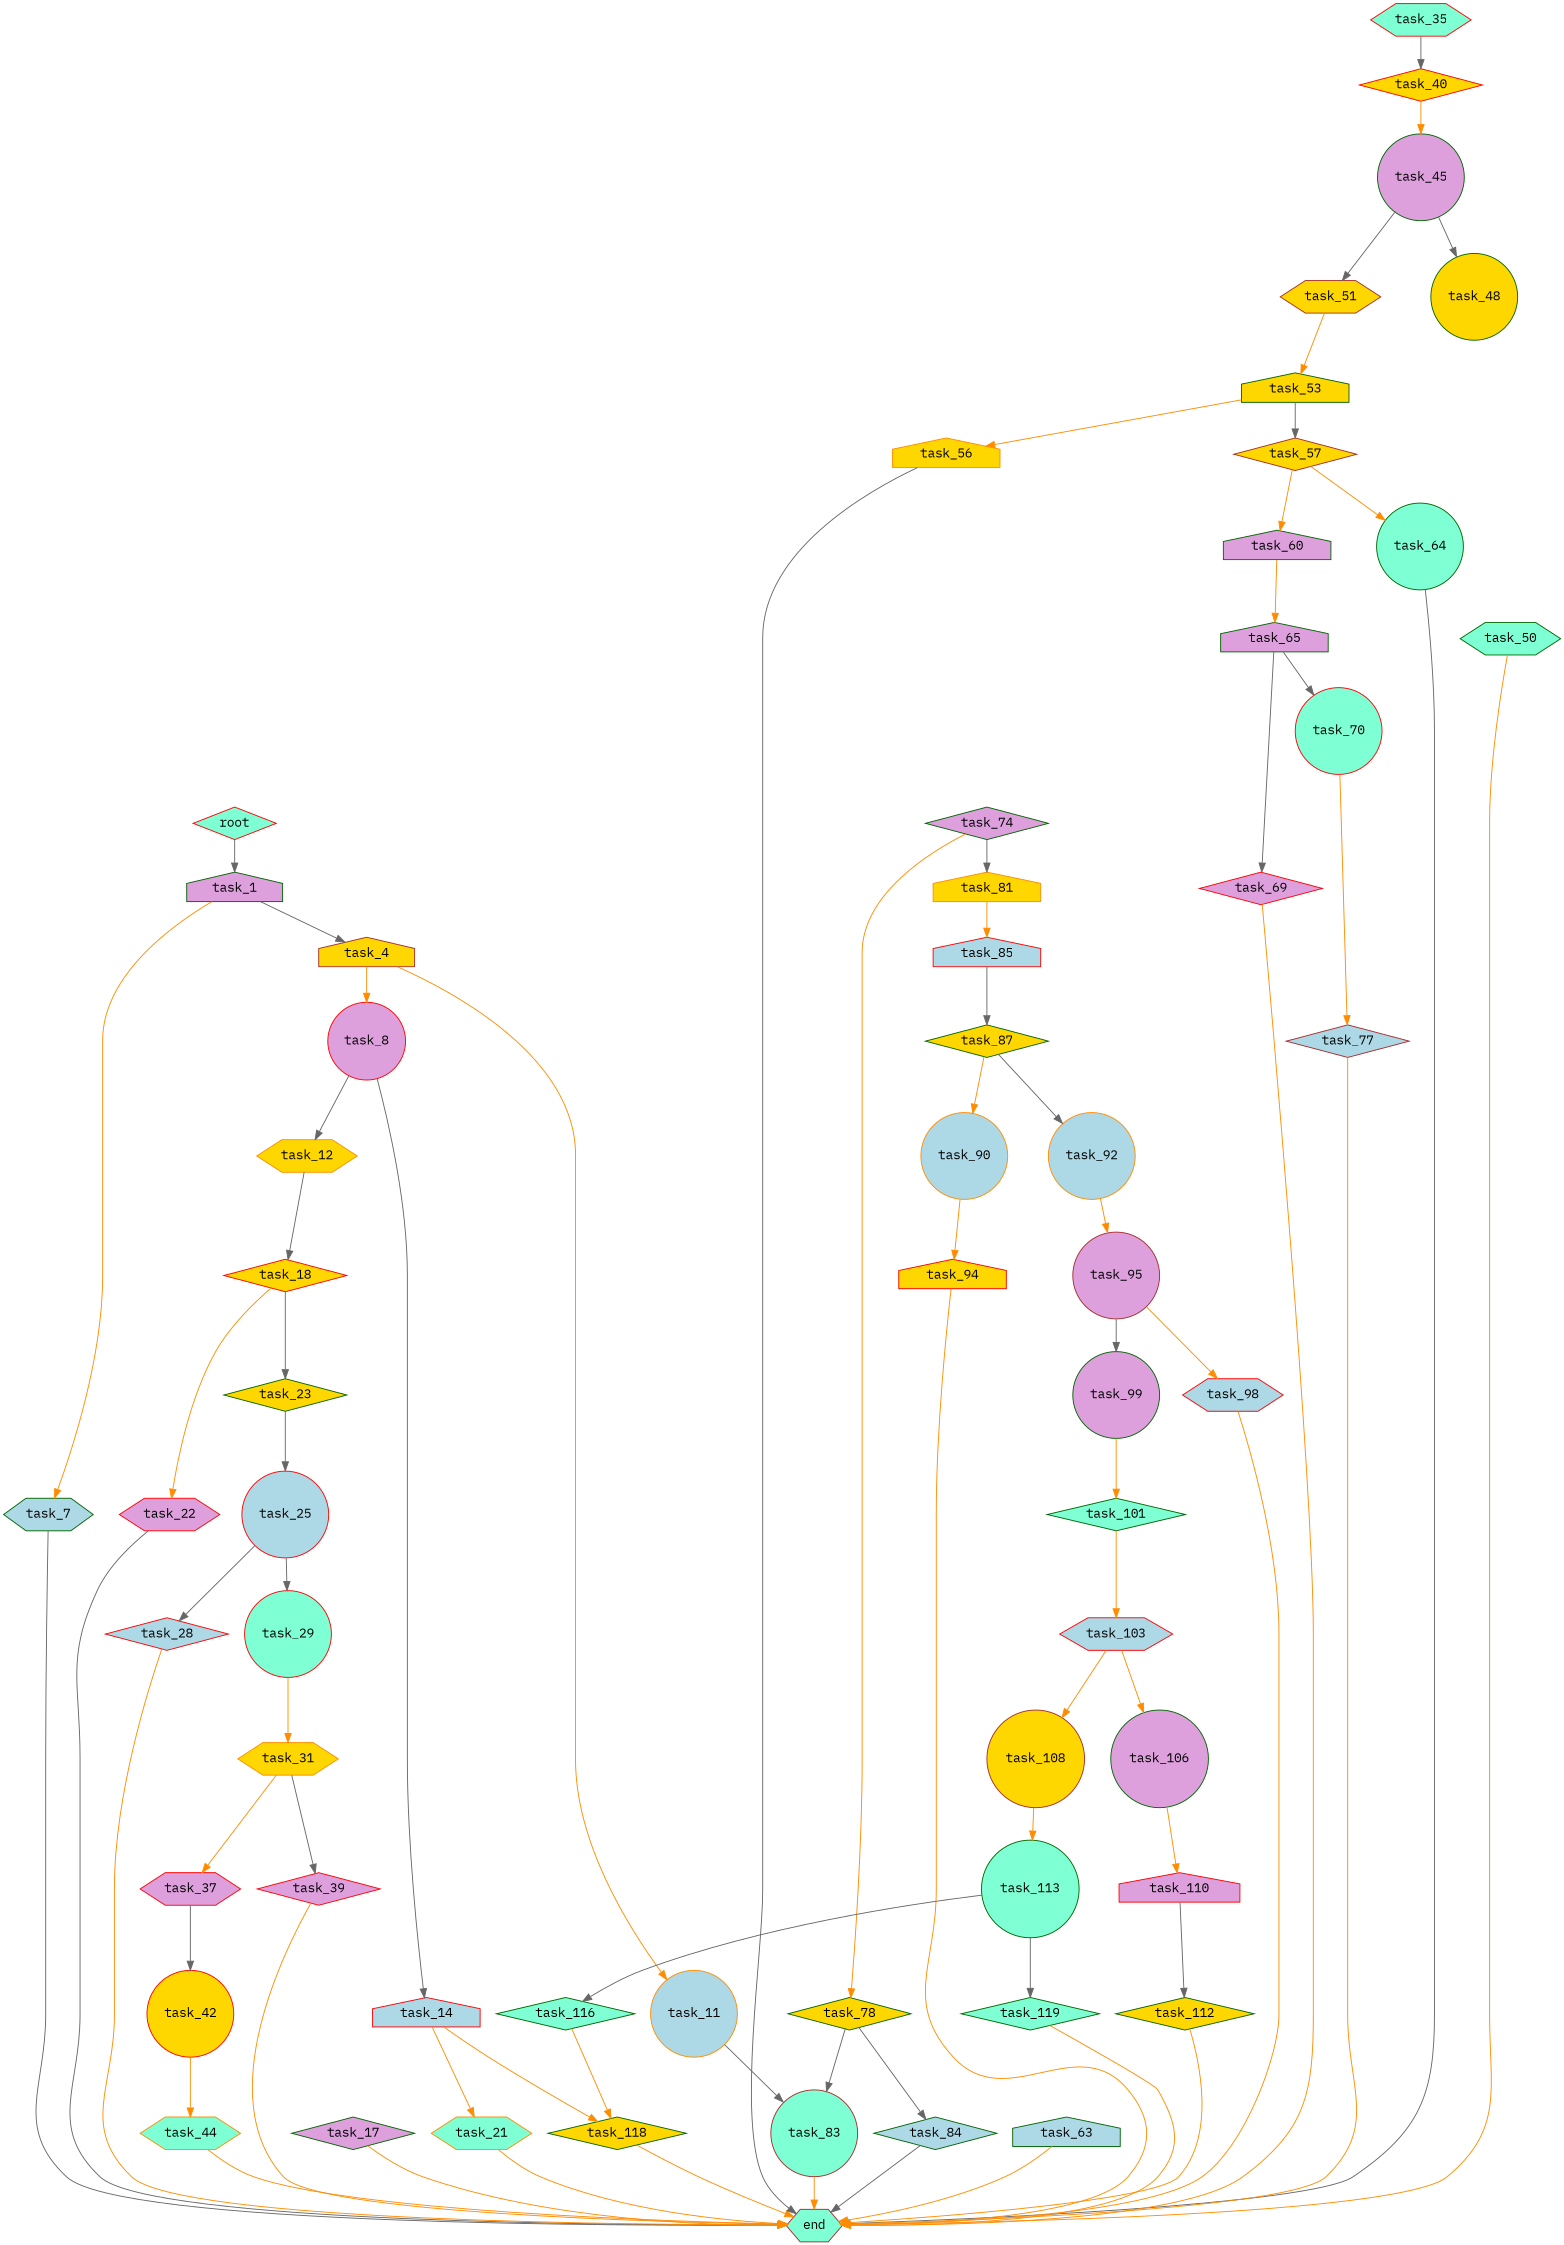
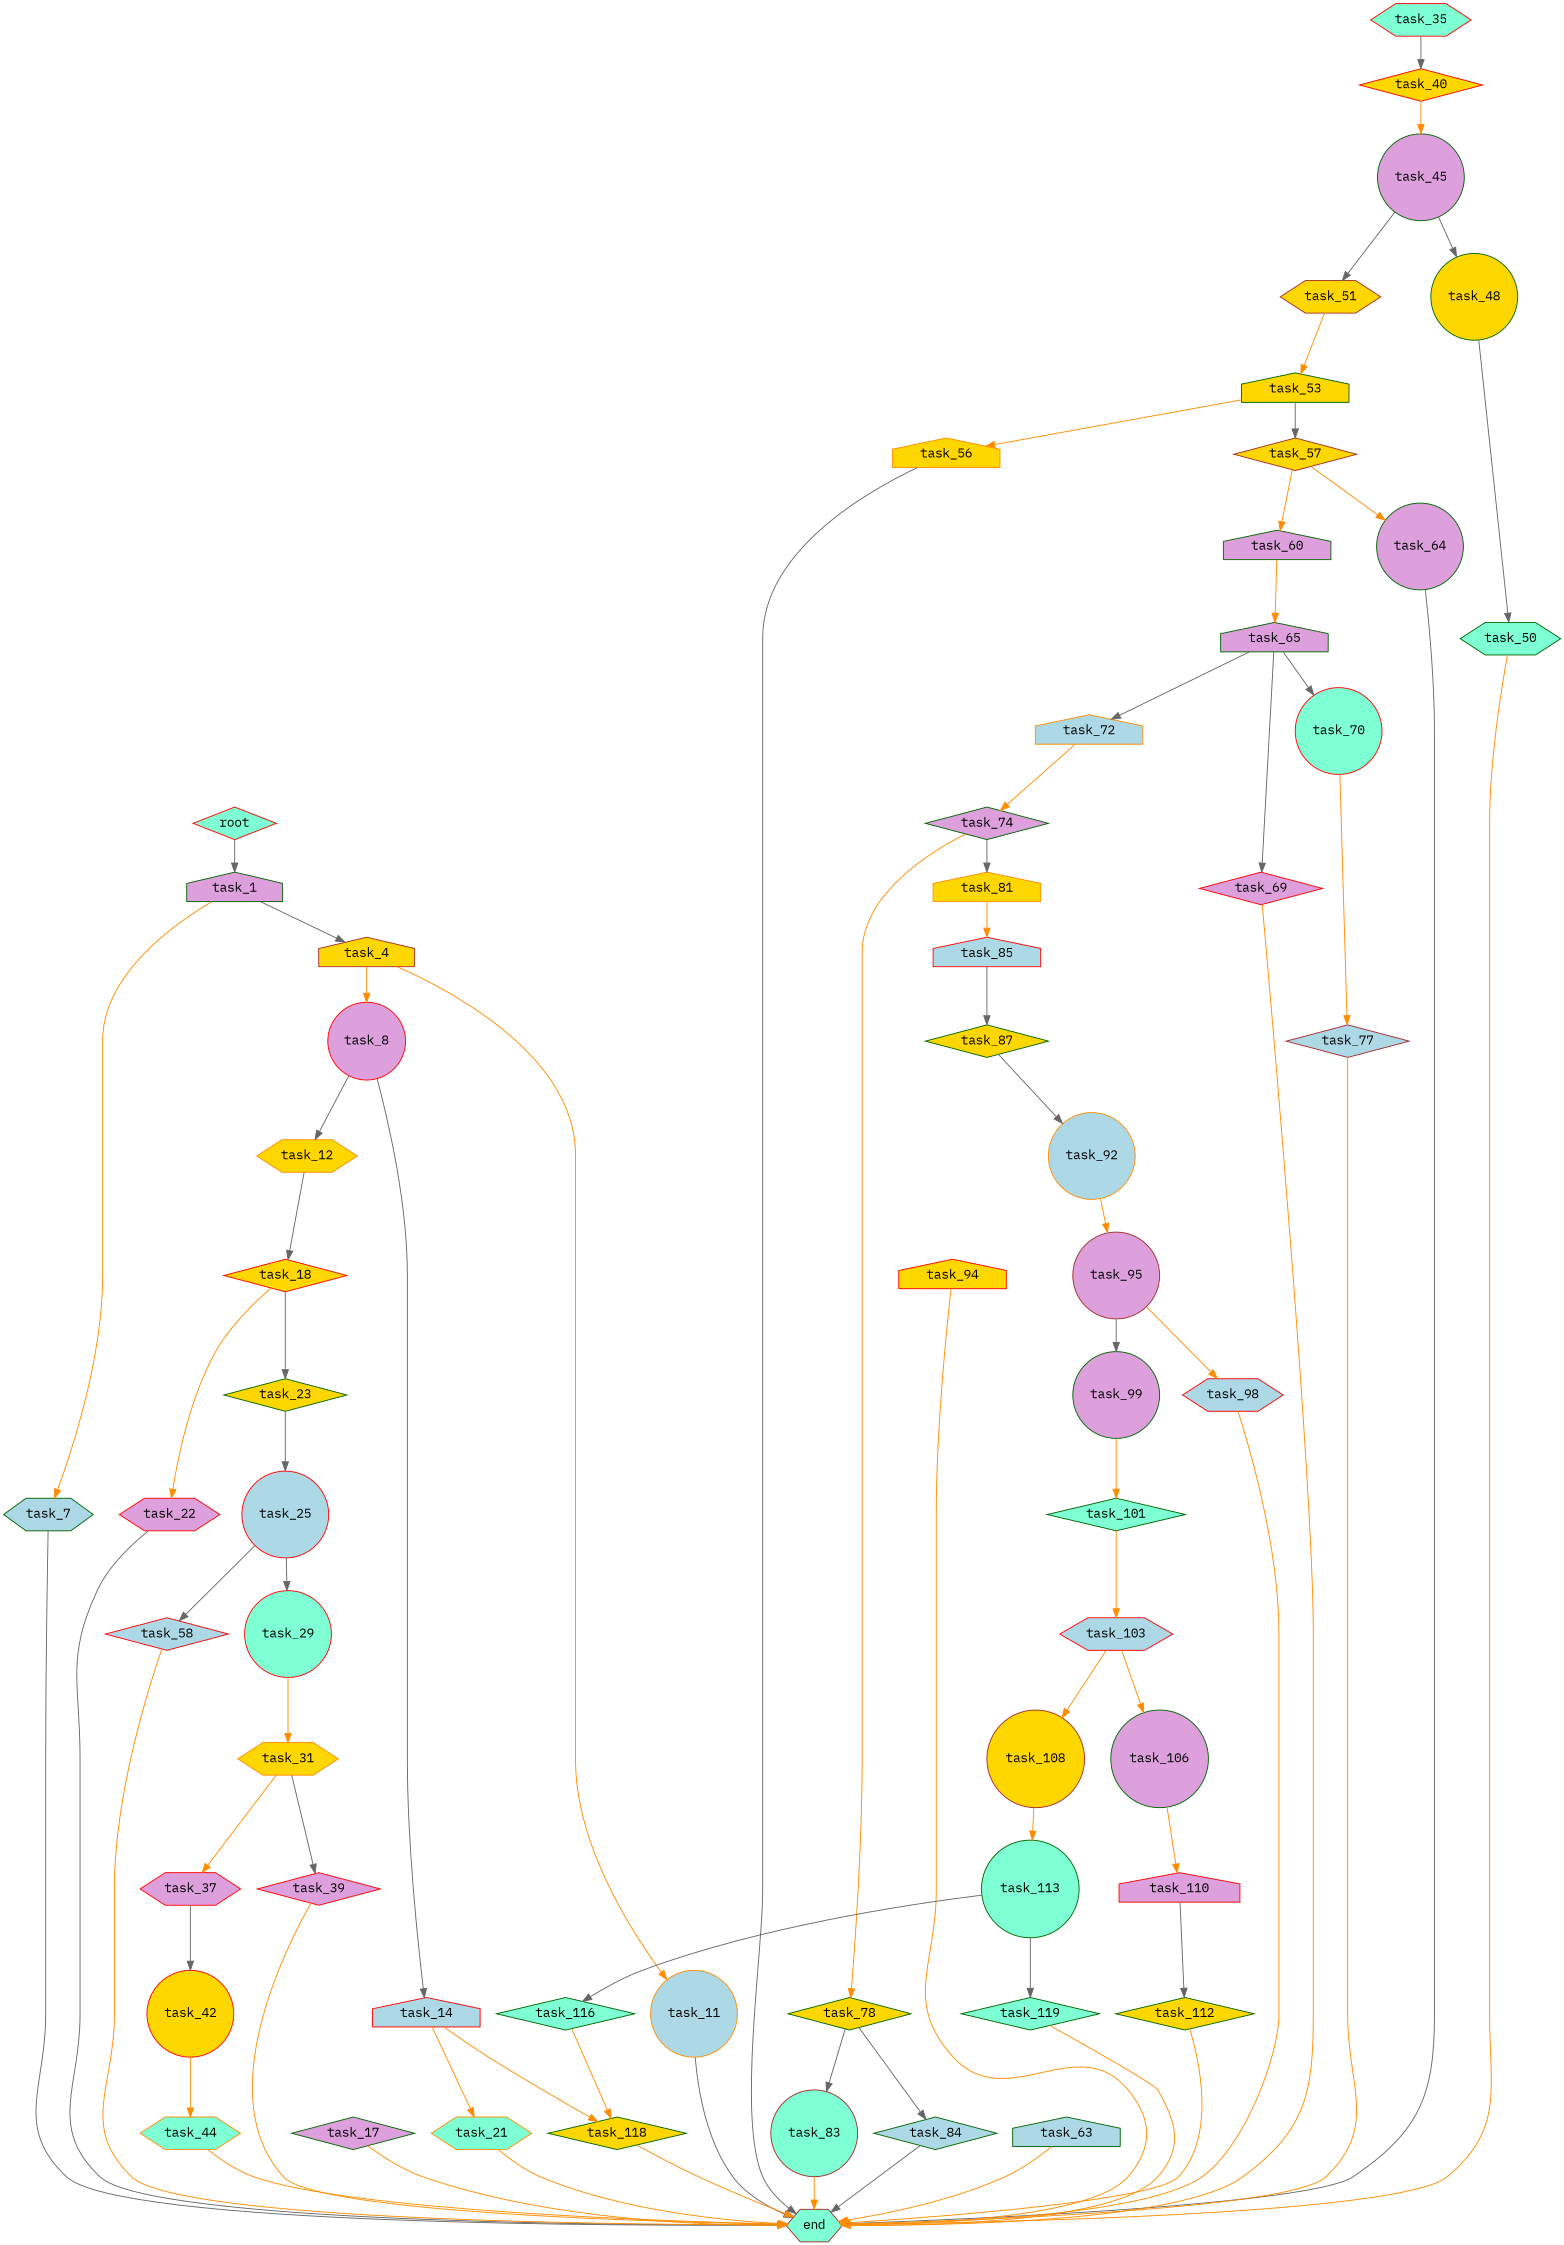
edge "task_48" -> "task_50": added
node "task_64": fillcolor aquamarine -> plum
node "task_72": added
node "task_90": removed
node "task_28": label "task_28" -> "task_58"
edge "task_11" -> "task_83": now "task_11" -> "end"
